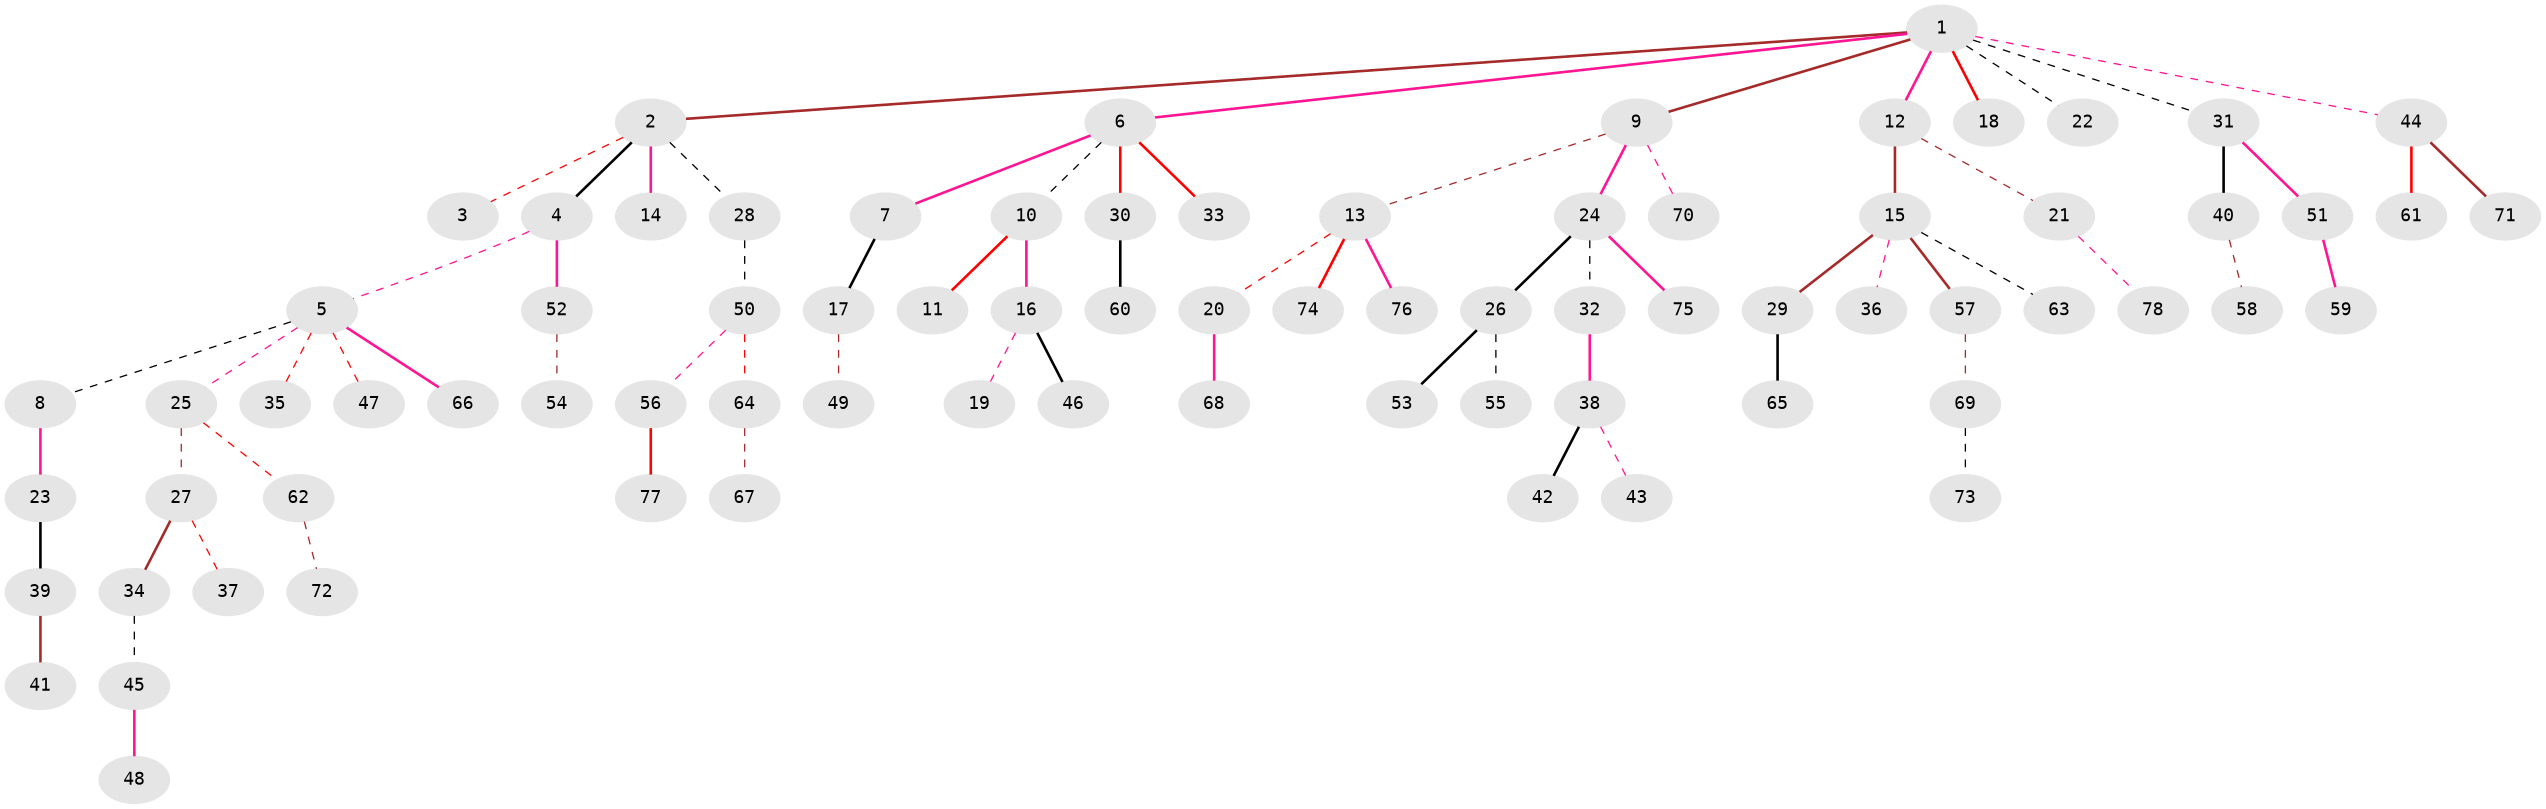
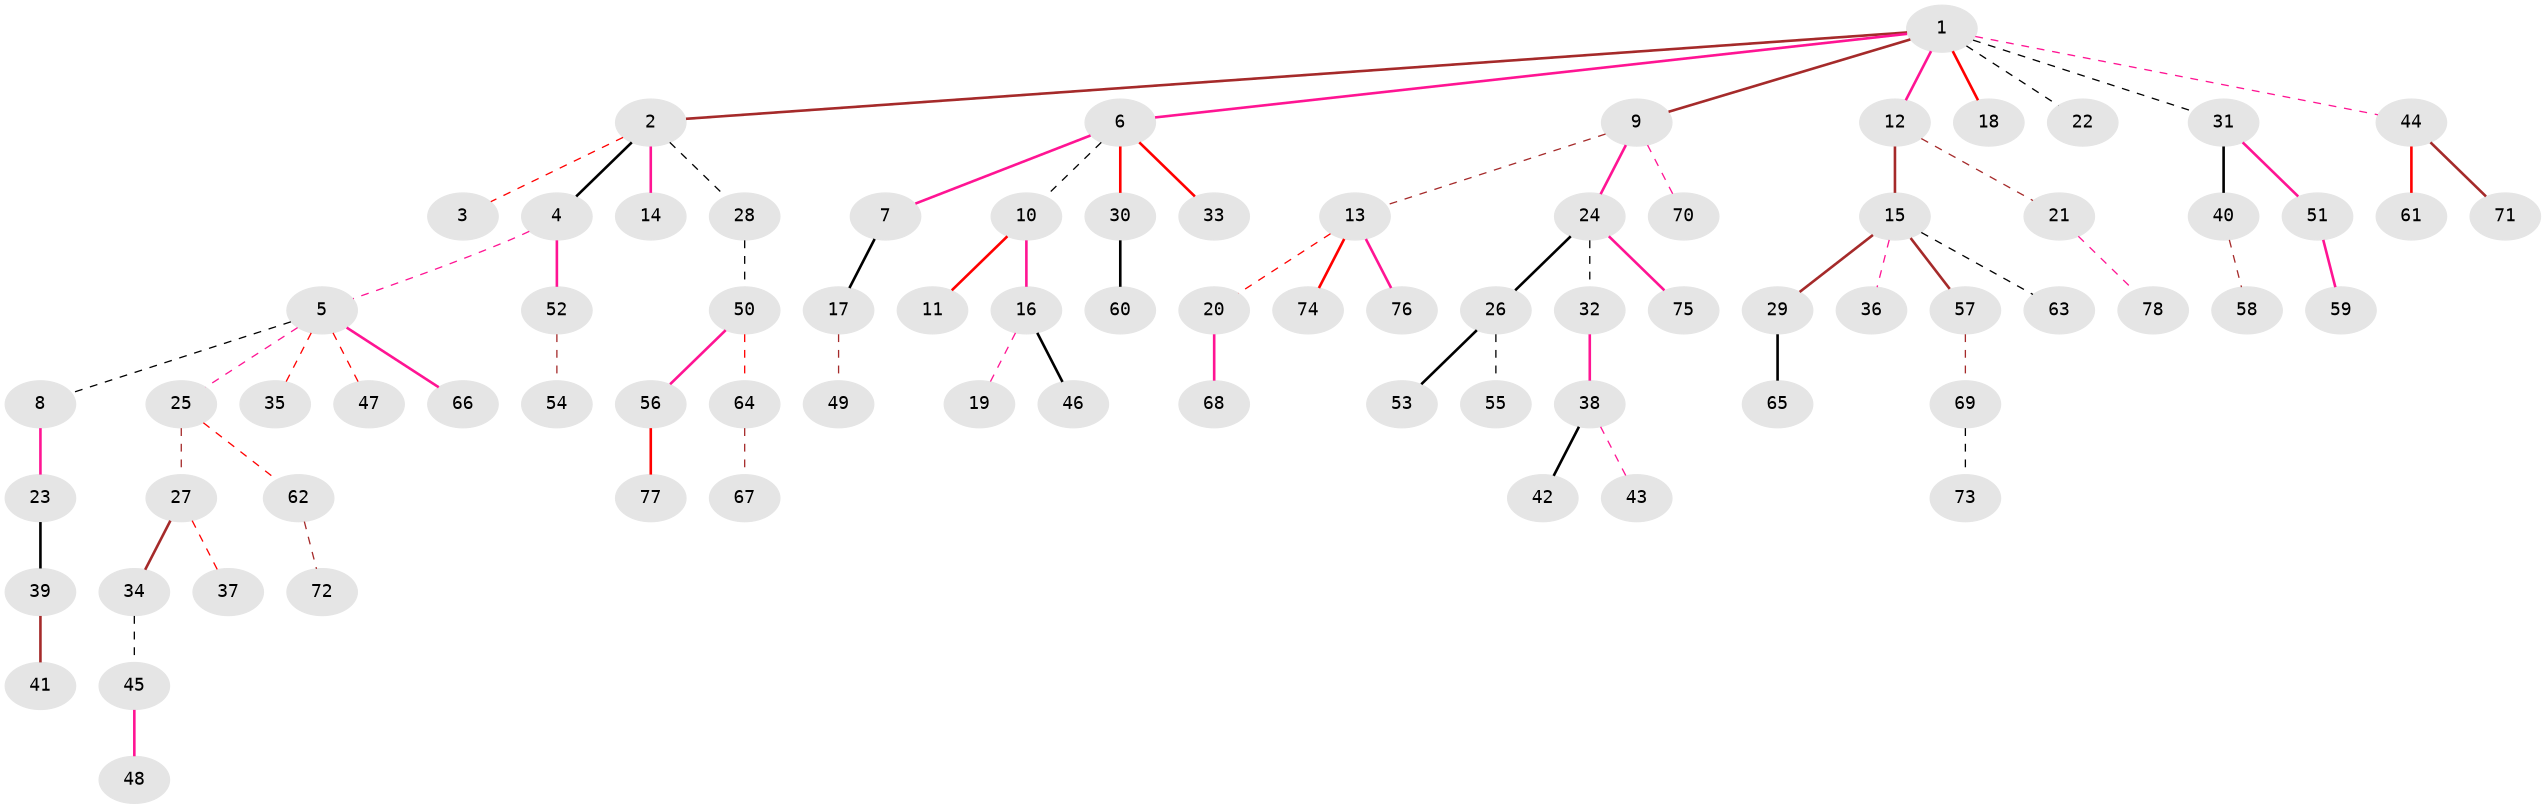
edge "50" -- "56": style dashed -> bold
